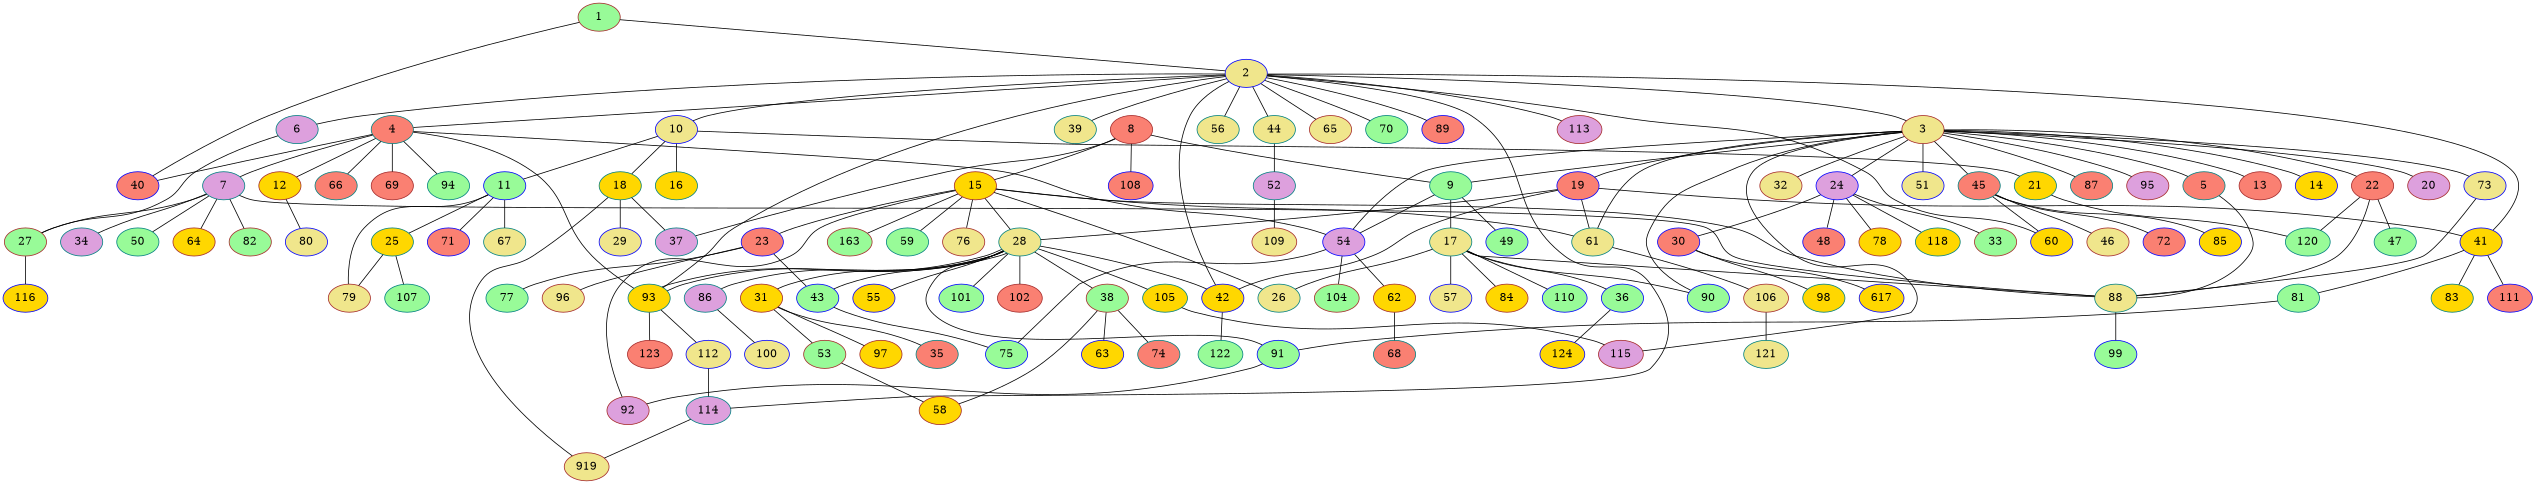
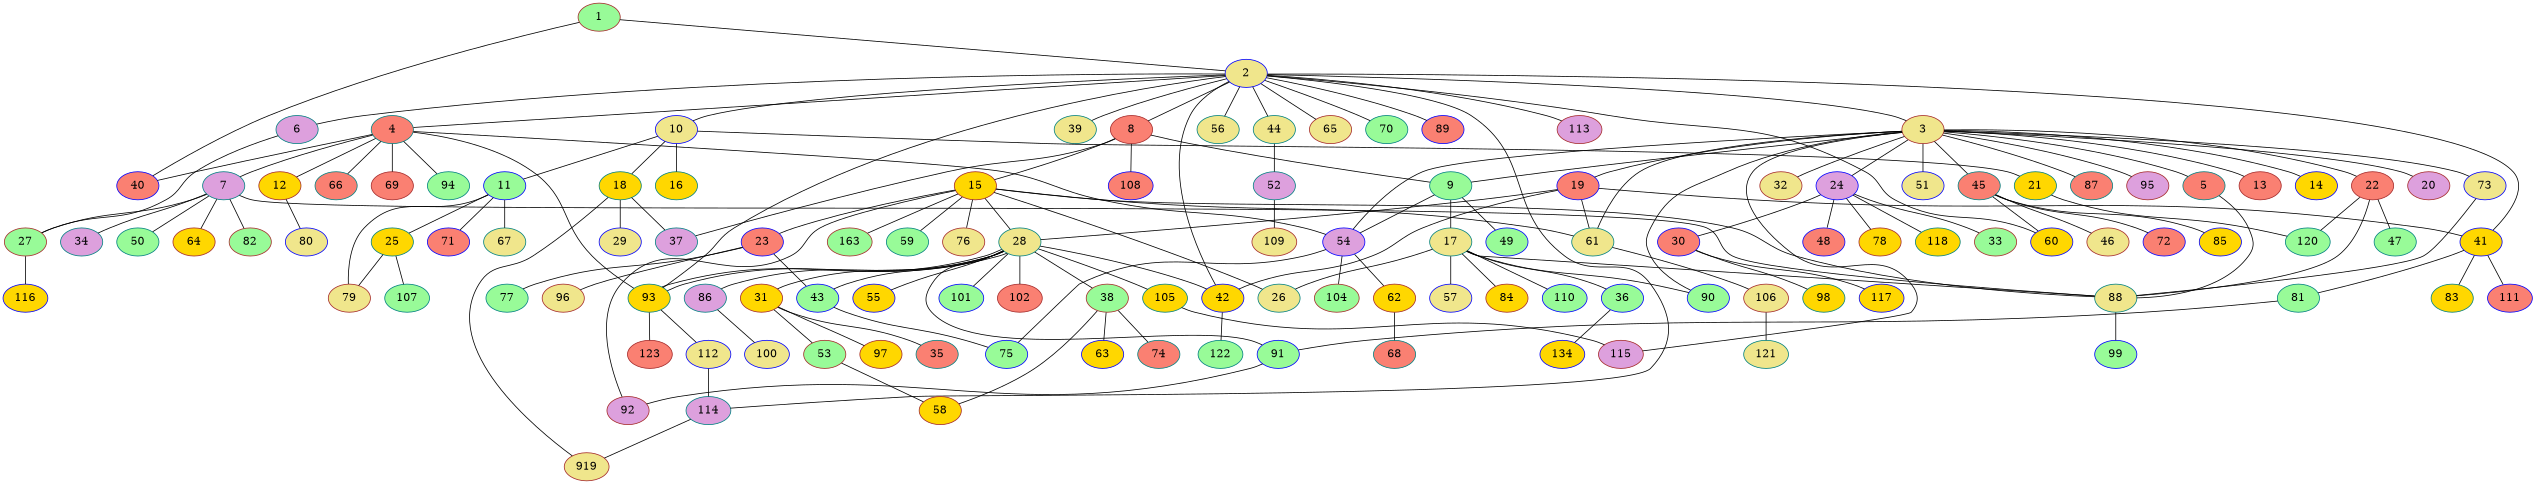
edge "2" -- "8": added
node "617": label "617" -> "117"
node "124": label "124" -> "134"
